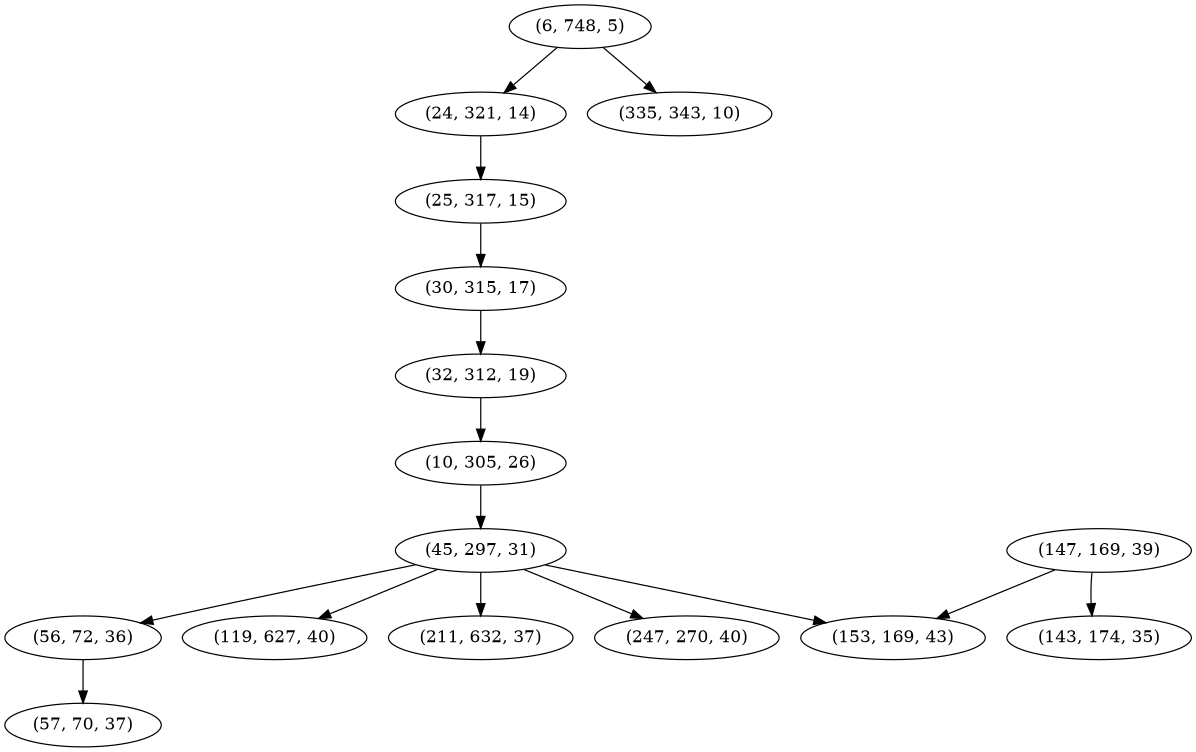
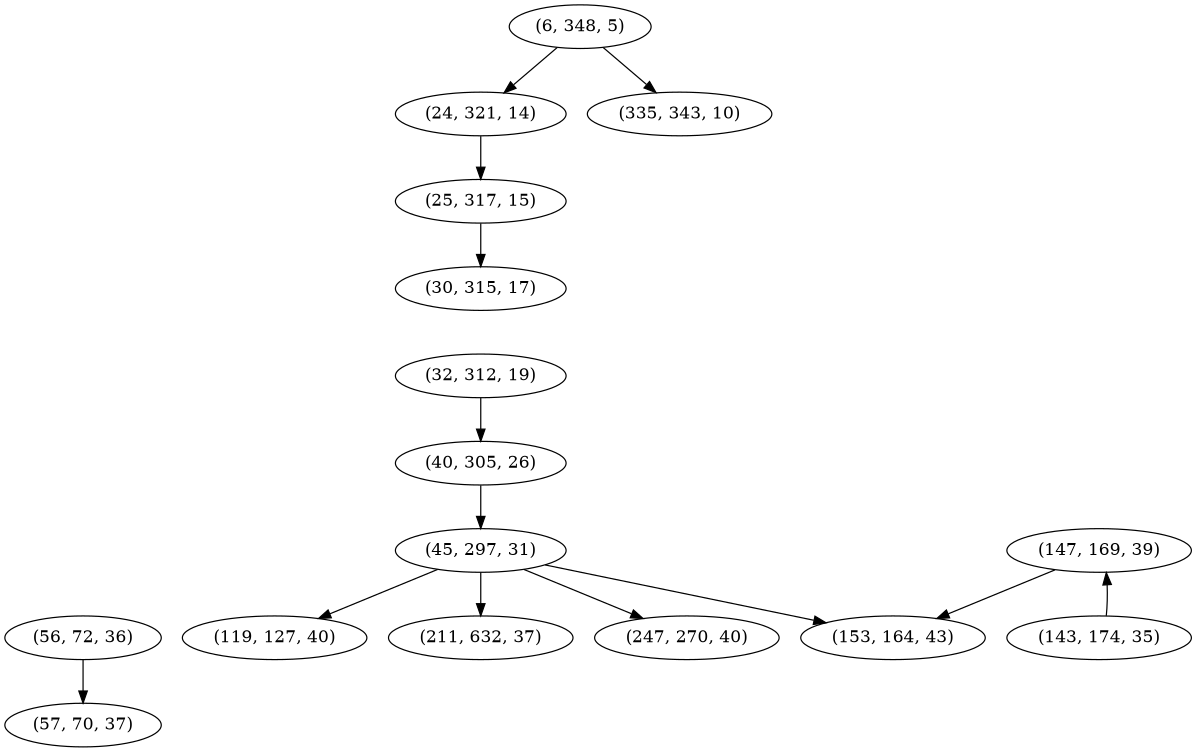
node "(6, 748, 5)": label "(6, 748, 5)" -> "(6, 348, 5)"
edge "(30, 315, 17)" -> "(32, 312, 19)": removed
node "(10, 305, 26)": label "(10, 305, 26)" -> "(40, 305, 26)"
edge "(147, 169, 39)" -> "(143, 174, 35)": reversed
edge "(45, 297, 31)" -> "(56, 72, 36)": removed
node "(119, 627, 40)": label "(119, 627, 40)" -> "(119, 127, 40)"
node "(153, 169, 43)": label "(153, 169, 43)" -> "(153, 164, 43)"
